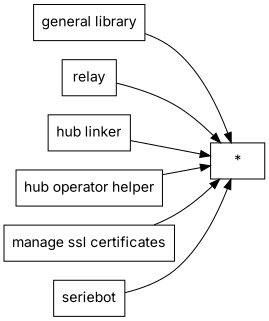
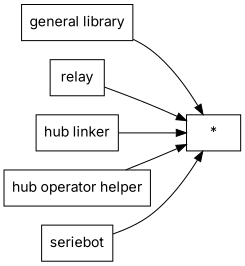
node "manage ssl certificates": removed
